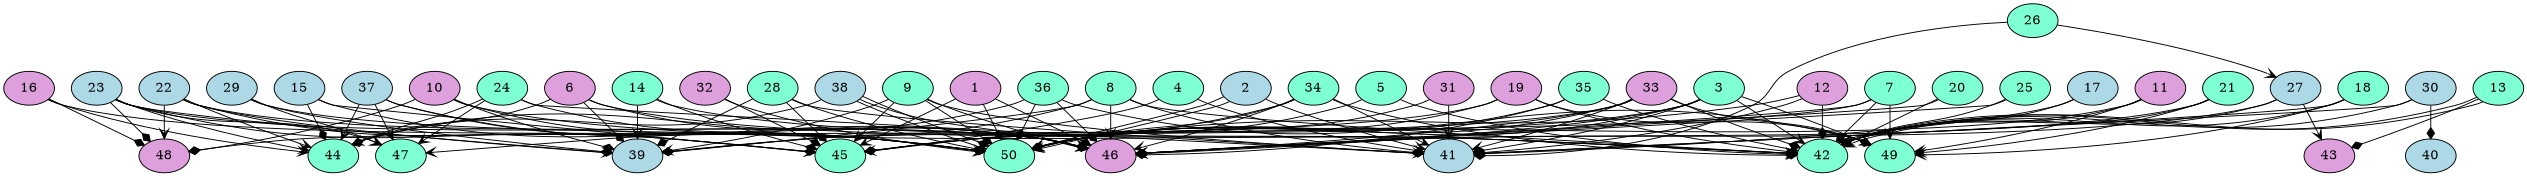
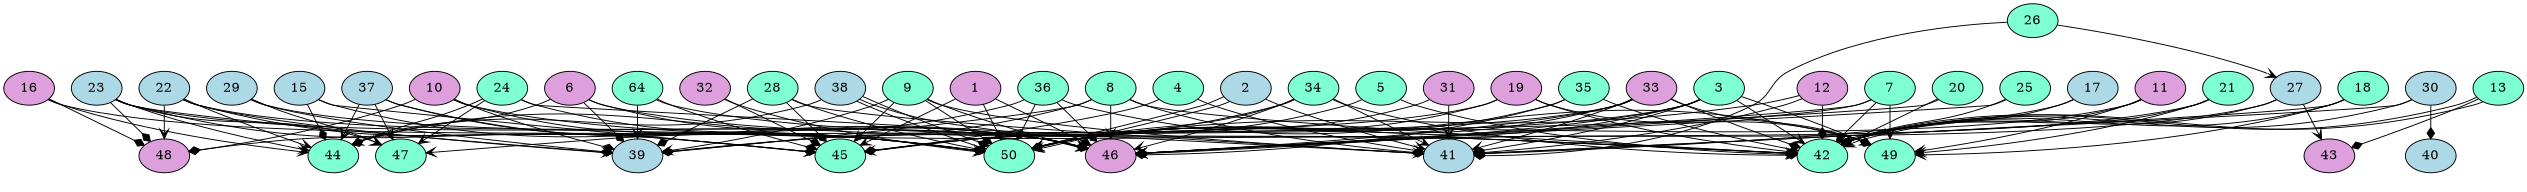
node "14": label "14" -> "64"
